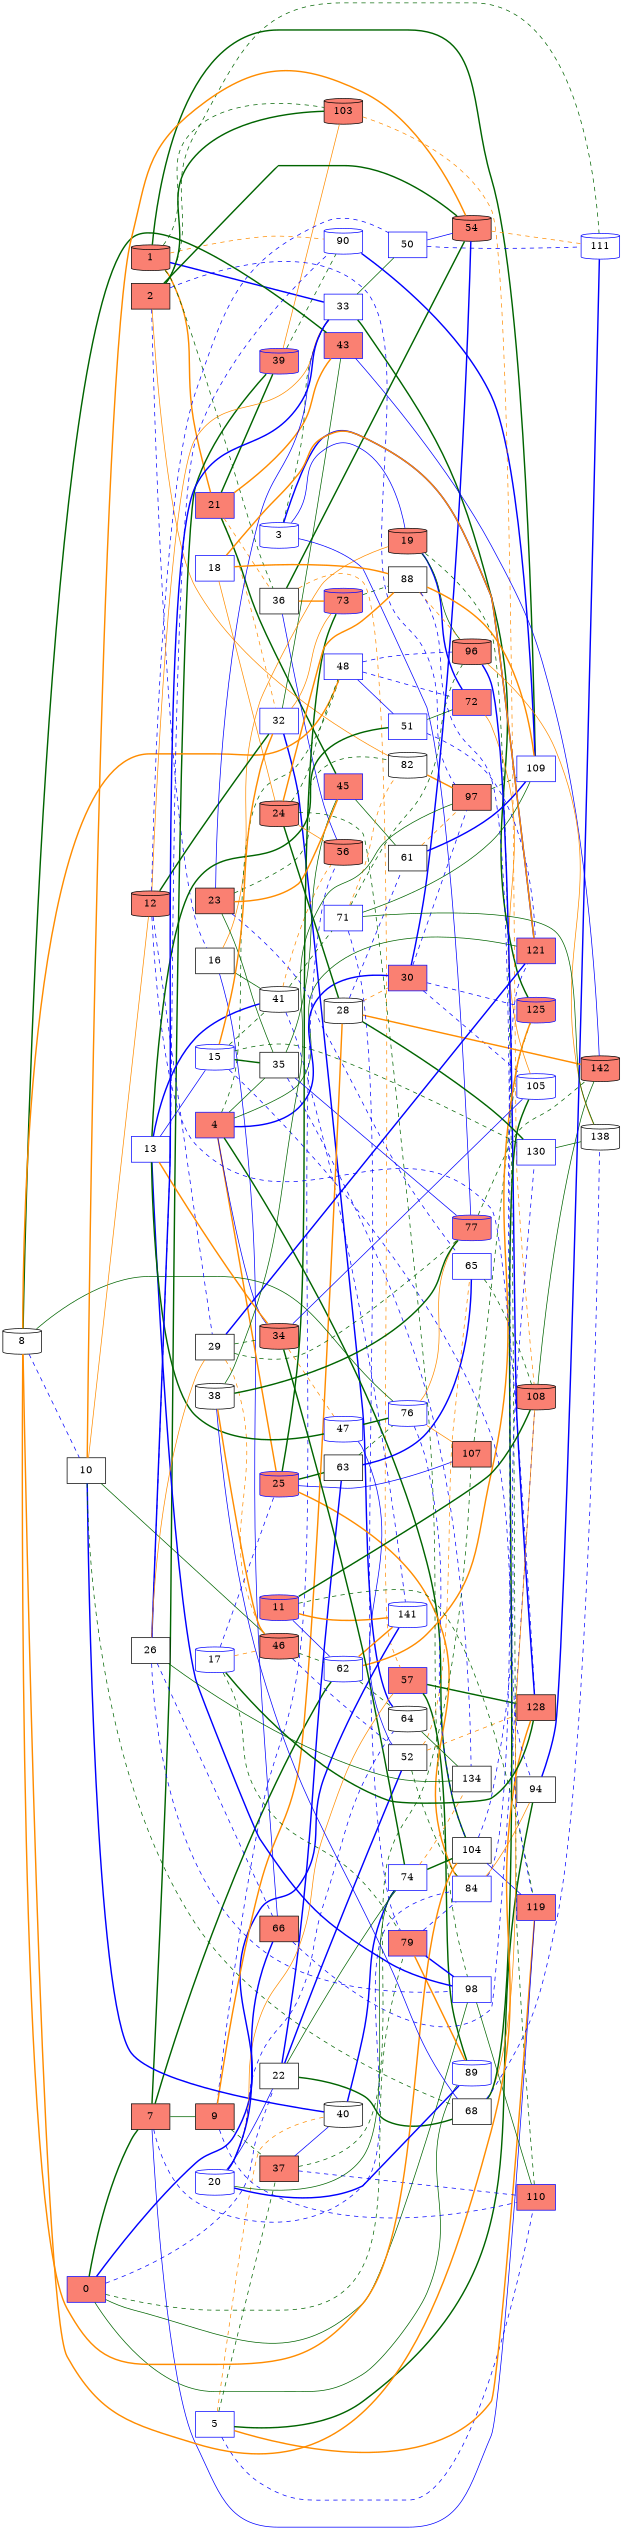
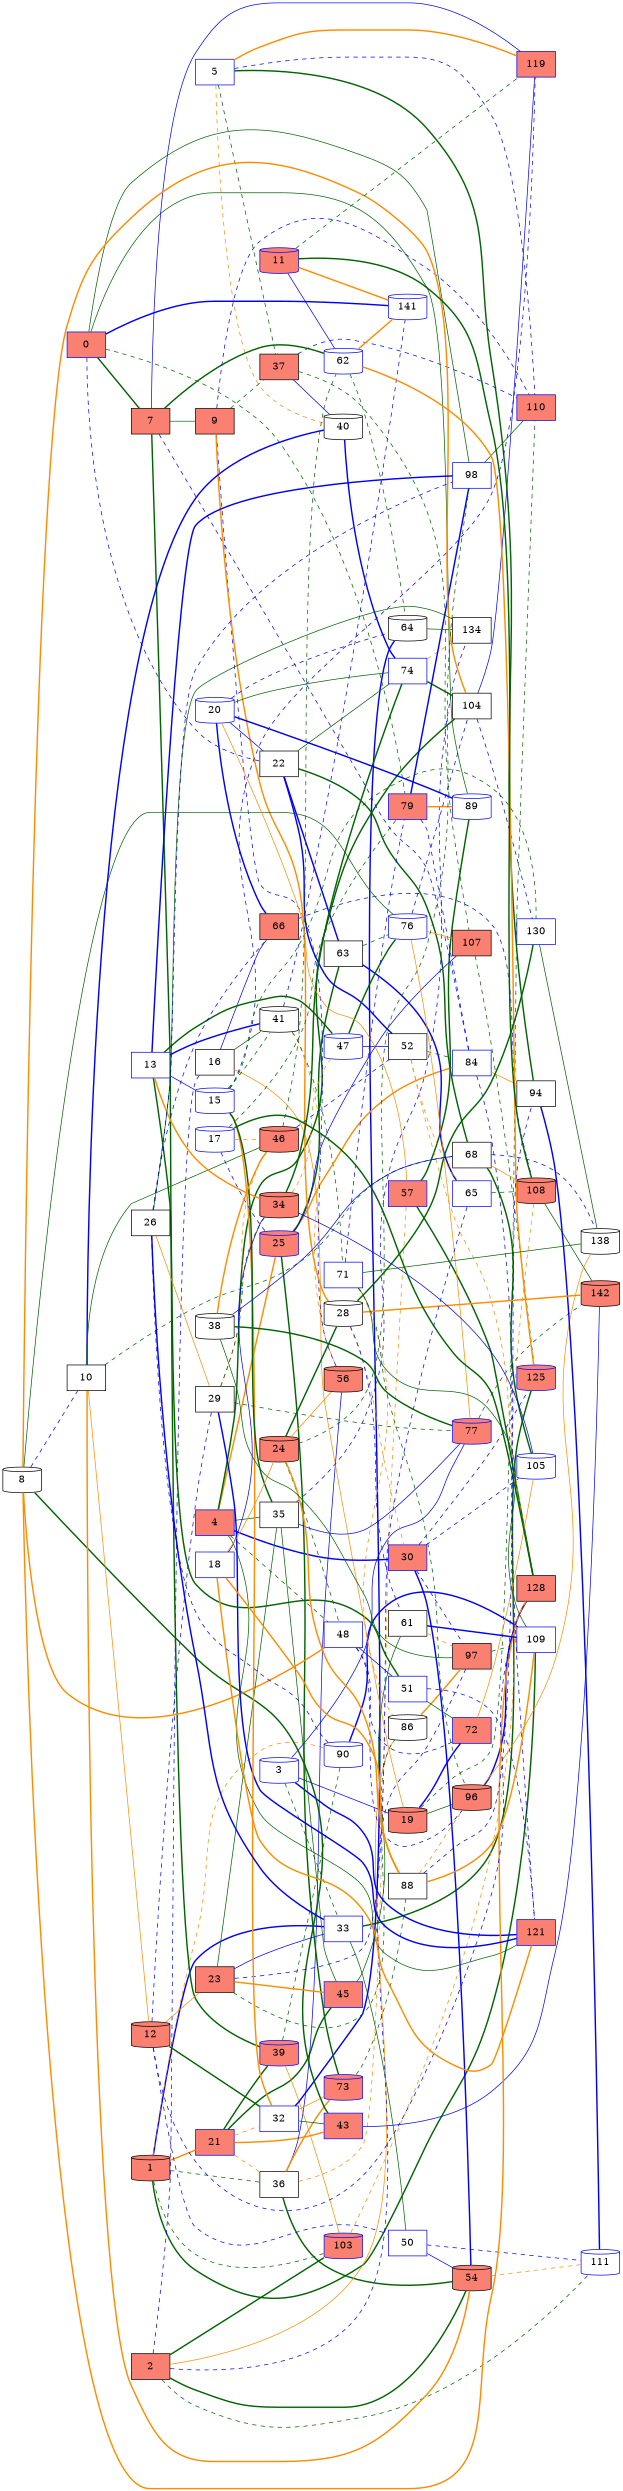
node "103": color black -> blue
edge "33" -- "12": now "23" -- "12"
node "82": label "82" -> "86"
edge "4" -- "34": now "18" -- "34"
